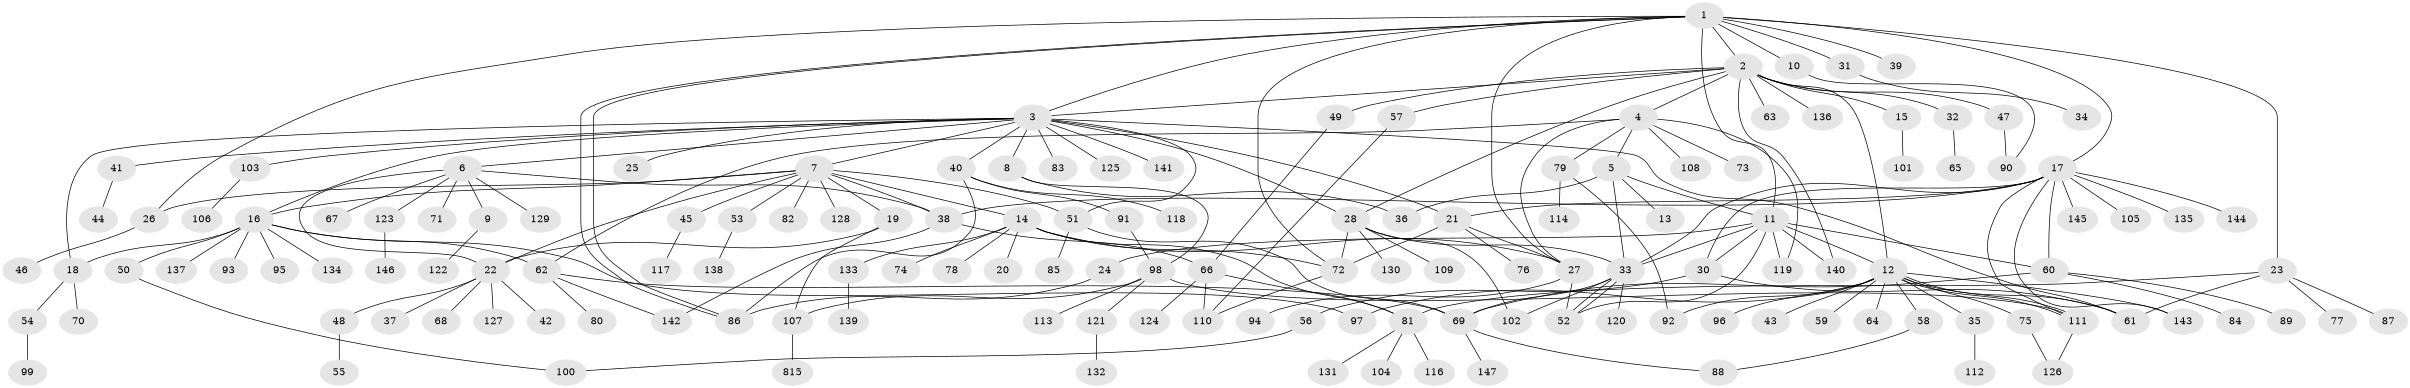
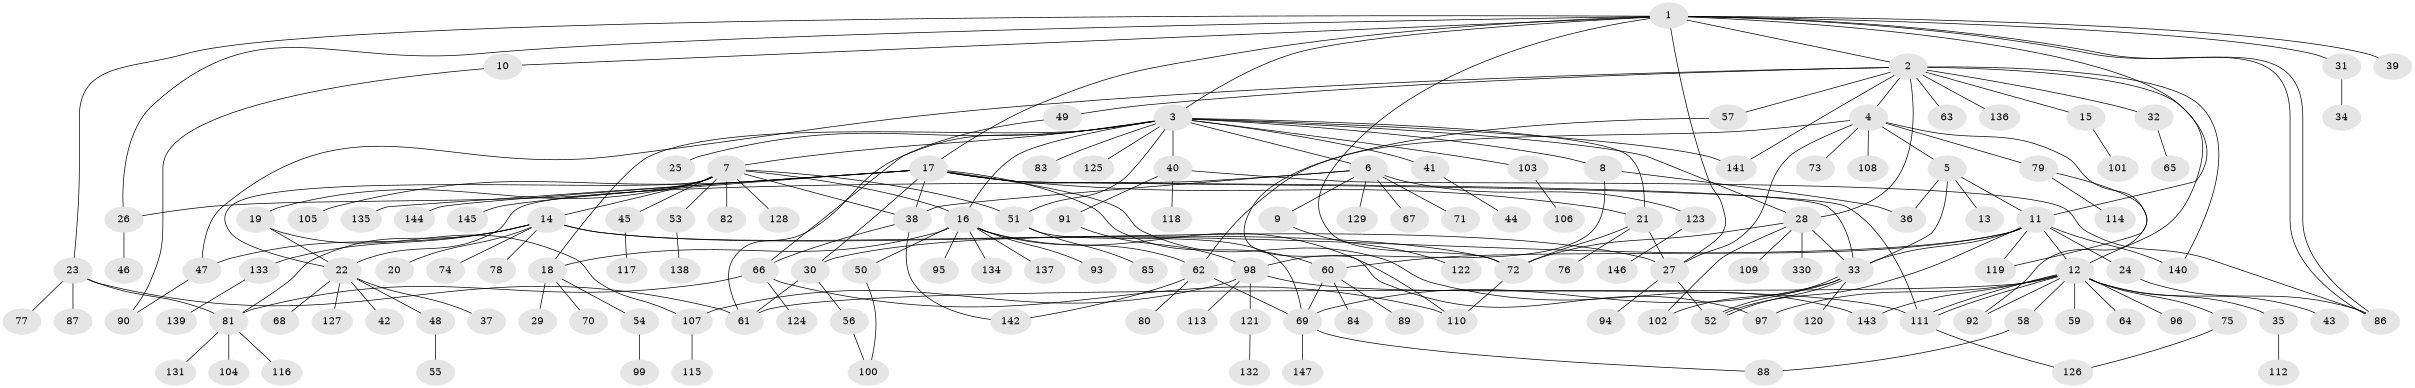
edge "2" -- "3": now "2" -- "141"
edge "14" -- "47": added
node "130": label "130" -> "330"
node "29": added
node "815": label "815" -> "115"
